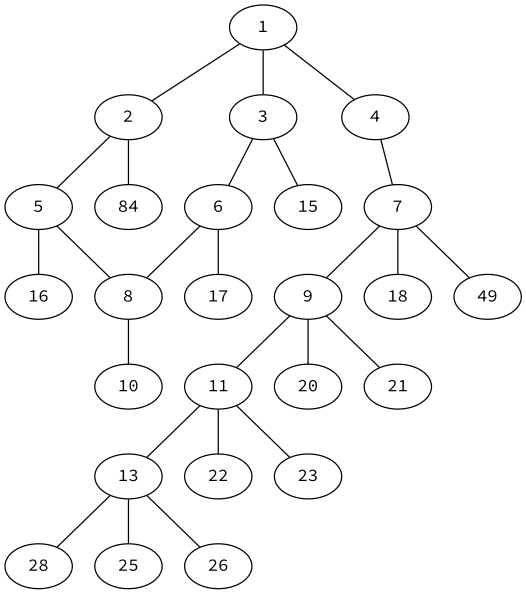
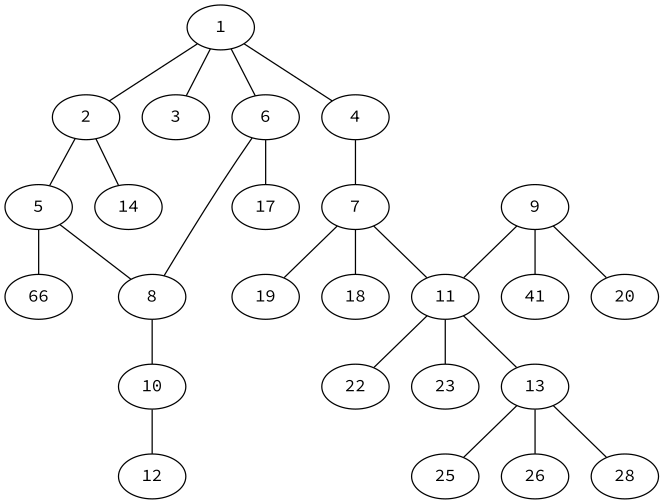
edge "3" -- "6": now "1" -- "6"
node "84": label "84" -> "14"
node "15": removed
edge "7" -- "9": now "7" -- "11"
node "16": label "16" -> "66"
node "49": label "49" -> "19"
node "21": label "21" -> "41"
node "12": added
